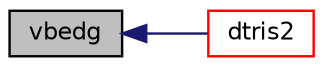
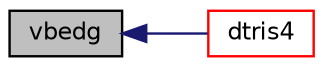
node "dtris2": label "dtris2" -> "dtris4"
